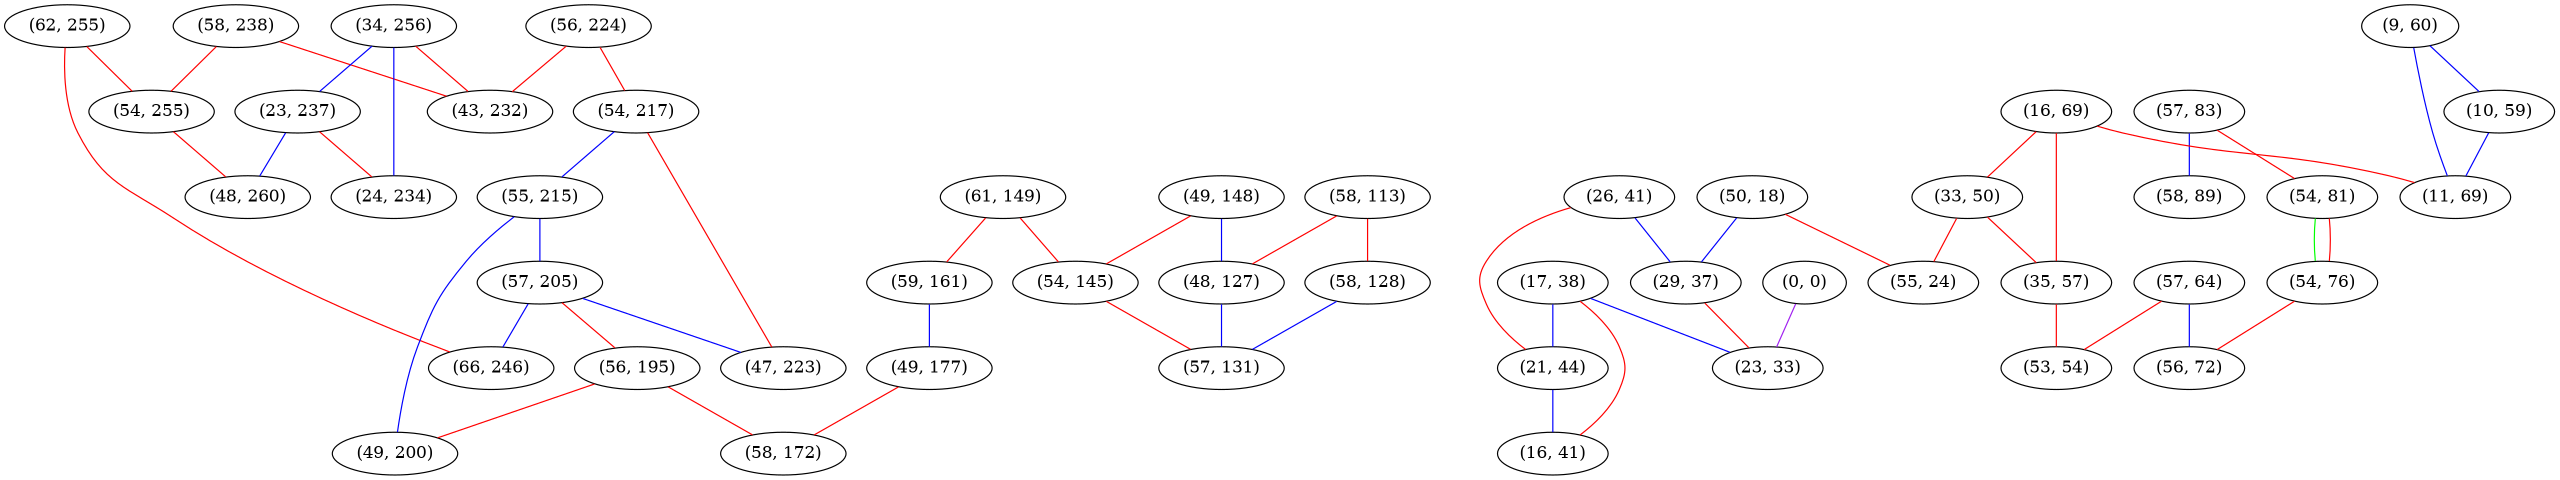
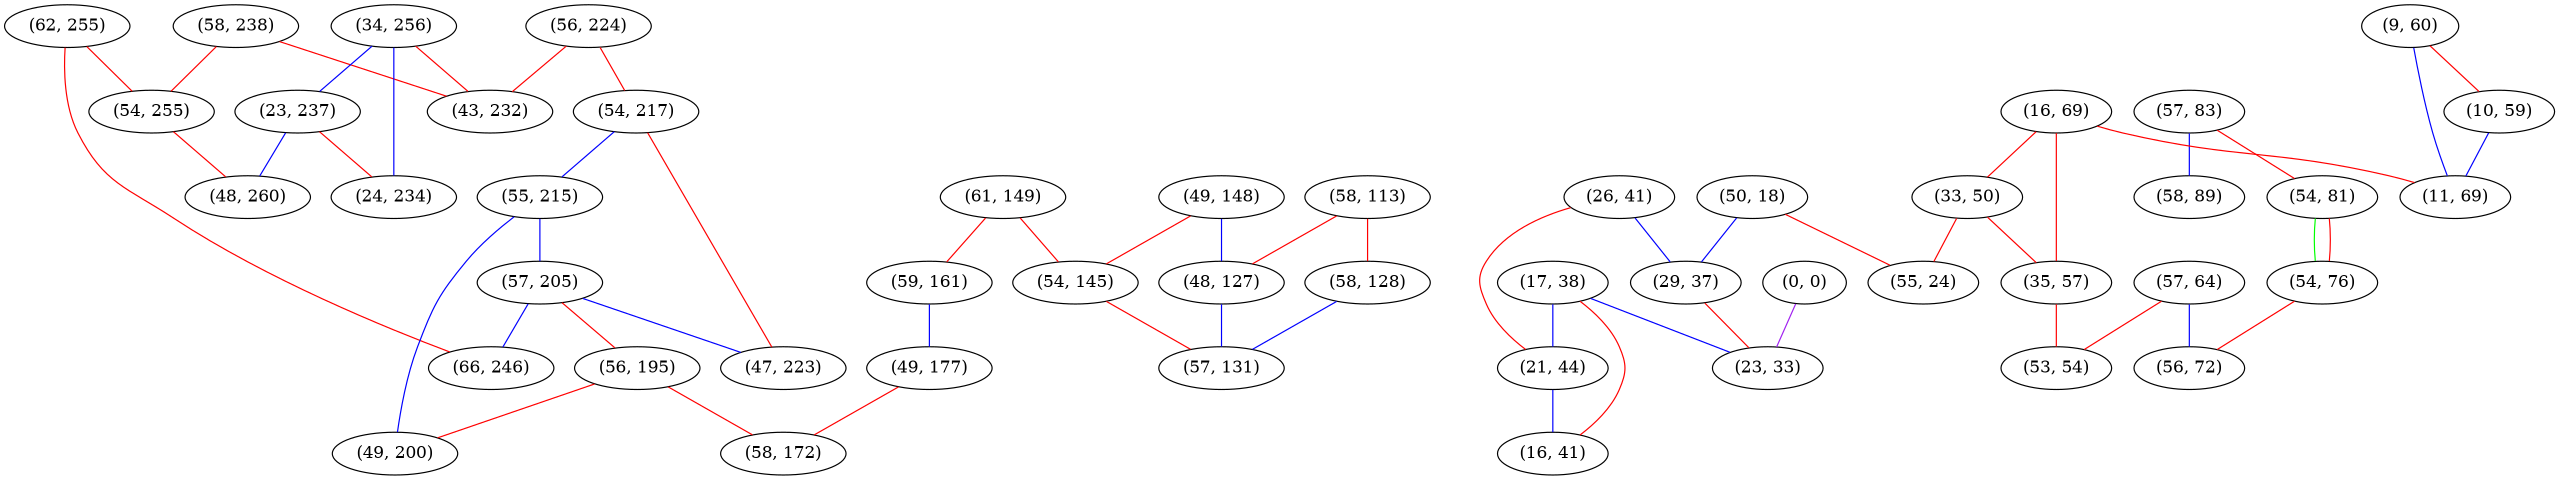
edge "(9, 60)" -- "(10, 59)": color blue -> red
